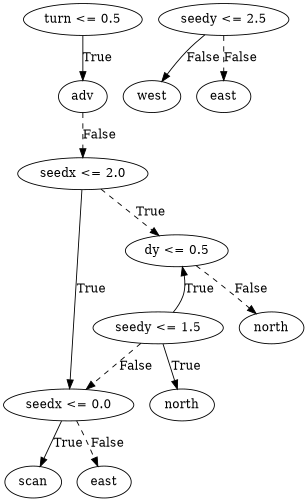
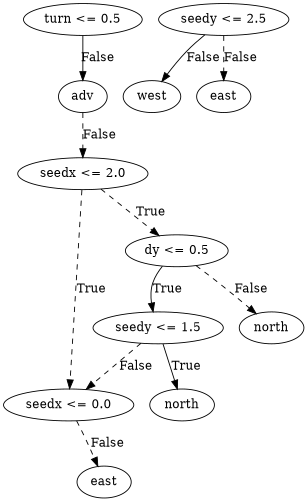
edge "turn <= 0.5" -> "adv": label "True" -> "False"
edge "seedx <= 2.0" -> "seedx <= 0.0": style solid -> dashed
edge "seedy <= 1.5" -> "dy <= 0.5": reversed
node "scan": removed
